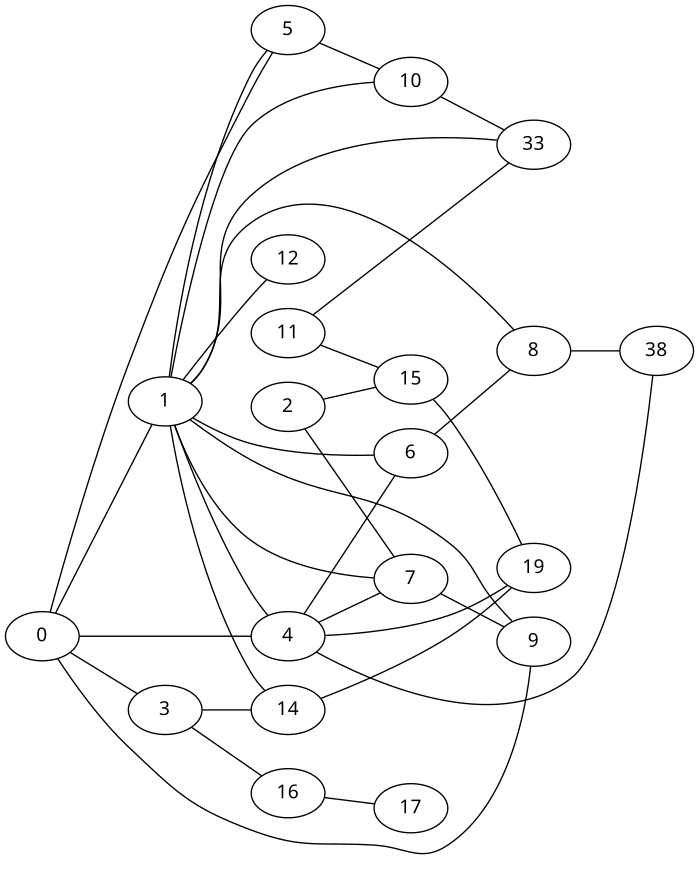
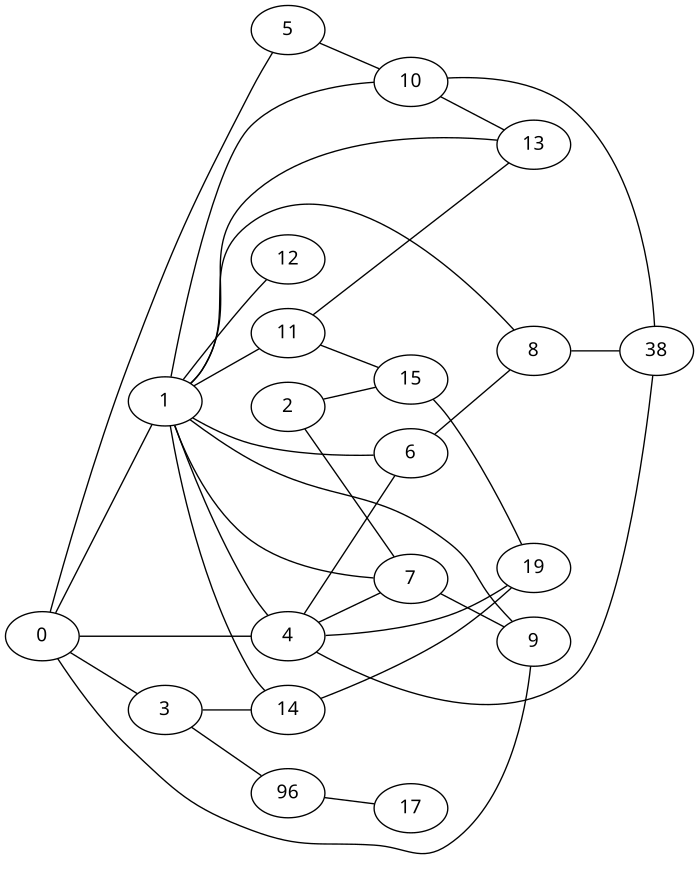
node "33": label "33" -> "13"
edge "10" -- "38": added
edge "5" -- "1": now "11" -- "1"
node "16": label "16" -> "96"
